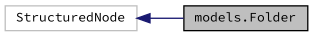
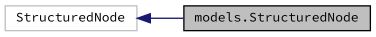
node "models.Folder": label "models.Folder" -> "models.StructuredNode"
